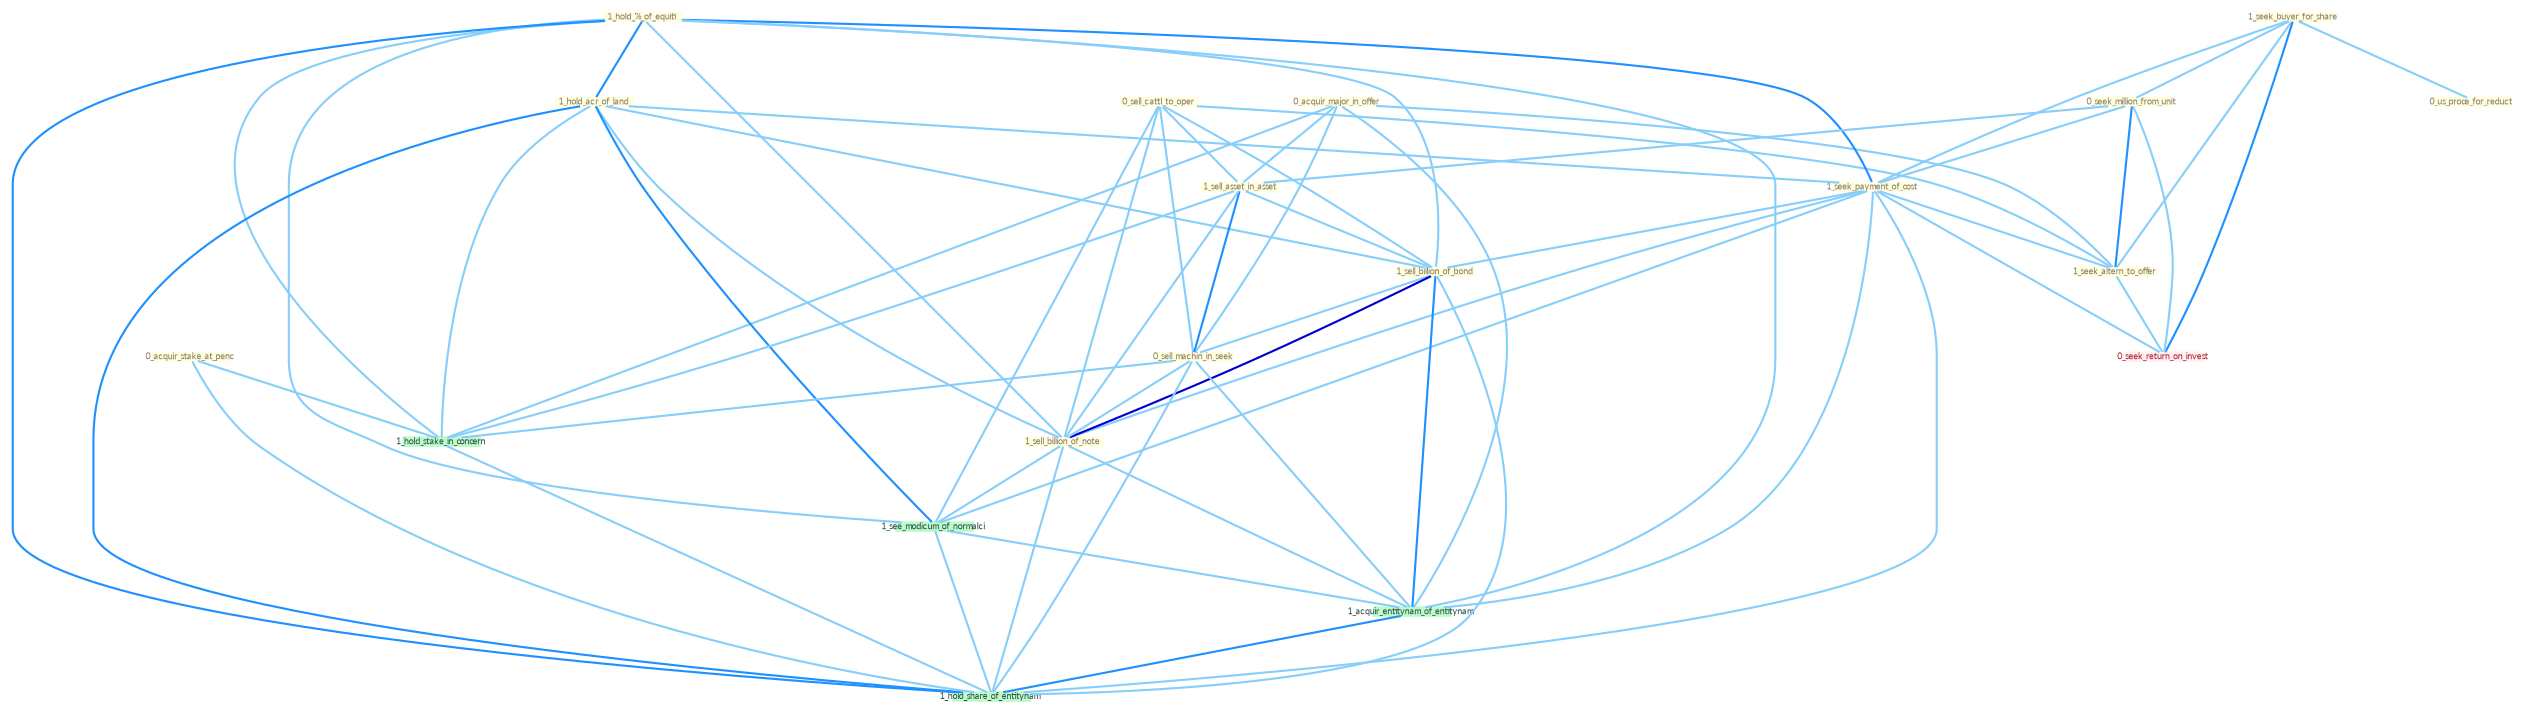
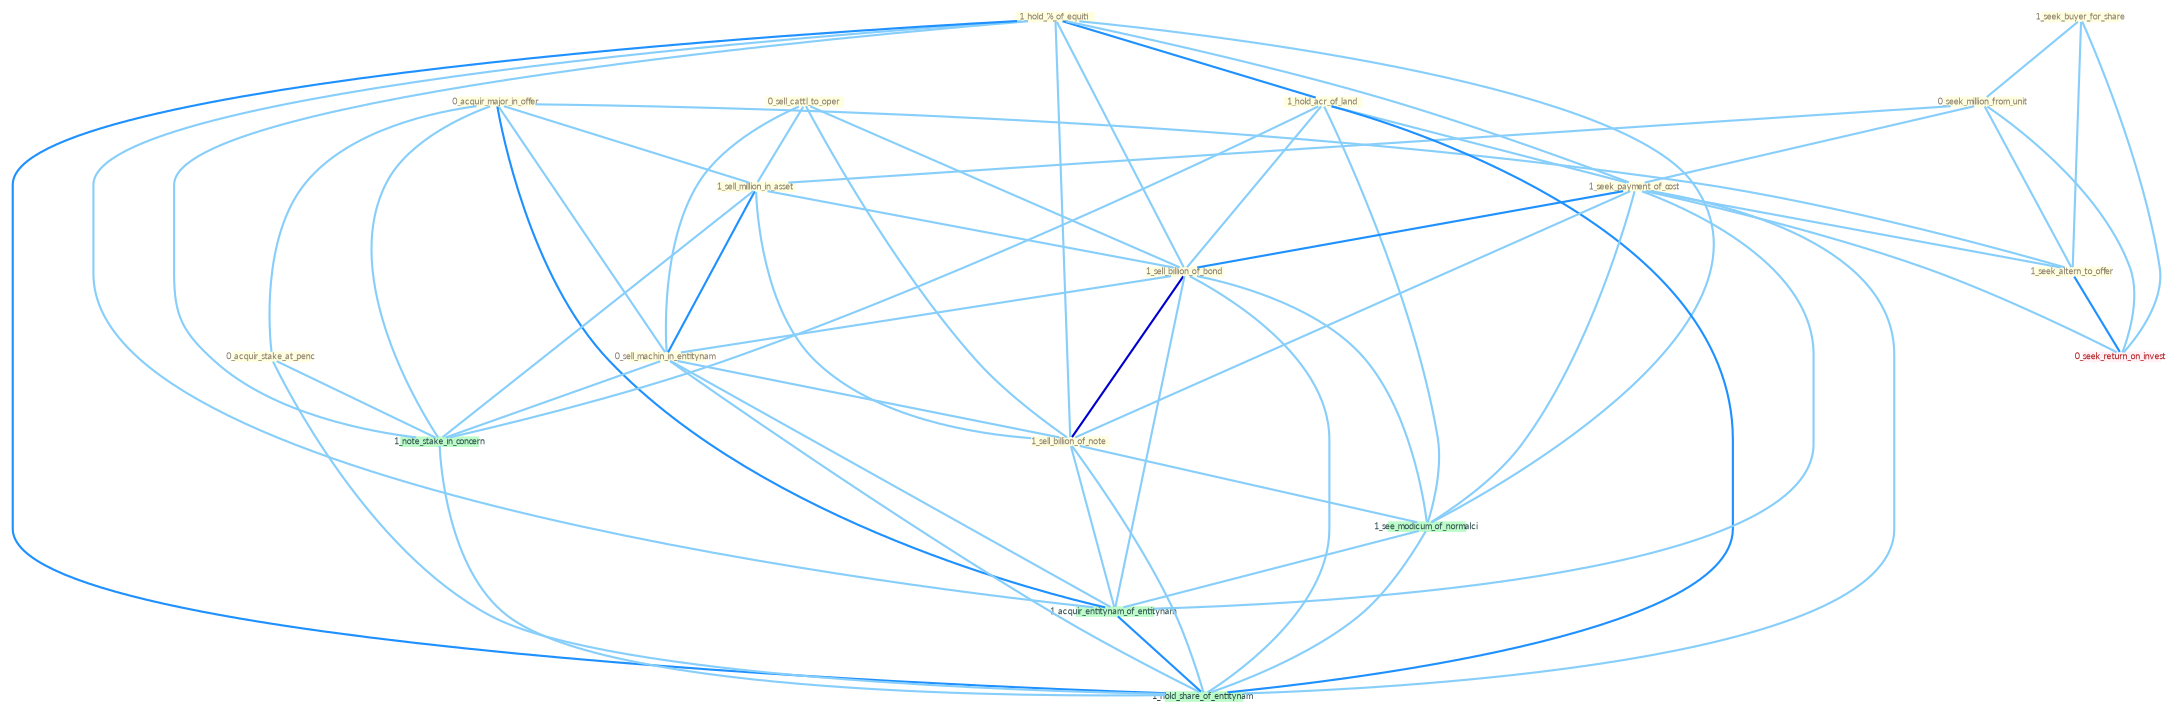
edge "1_hold_%_of_equiti" -- "1_seek_payment_of_cost": color #1e90ff -> #87cefa
edge "1_seek_buyer_for_share" -- "1_seek_payment_of_cost": removed
node "0_us_proce_for_reduct": removed
edge "0_sell_cattl_to_oper" -- "1_seek_altern_to_offer": removed
edge "0_acquir_major_in_offer" -- "0_acquir_stake_at_penc": added
node "1_sell_asset_in_asset": label "1_sell_asset_in_asset" -> "1_sell_million_in_asset"
edge "0_seek_million_from_unit" -- "1_seek_altern_to_offer": color #1e90ff -> #87cefa
edge "1_seek_buyer_for_share" -- "0_seek_return_on_invest": color #1e90ff -> #87cefa
edge "1_seek_payment_of_cost" -- "1_sell_billion_of_bond": color #87cefa -> #1e90ff
edge "1_hold_acr_of_land" -- "1_sell_billion_of_note": removed
edge "0_sell_cattl_to_oper" -- "1_see_modicum_of_normalci": now "1_sell_billion_of_bond" -- "1_see_modicum_of_normalci"
edge "1_seek_altern_to_offer" -- "0_seek_return_on_invest": color #87cefa -> #1e90ff
edge "1_hold_acr_of_land" -- "1_see_modicum_of_normalci": color #1e90ff -> #87cefa
edge "0_acquir_major_in_offer" -- "1_acquir_entitynam_of_entitynam": color #87cefa -> #1e90ff
node "0_sell_machin_in_seek": label "0_sell_machin_in_seek" -> "0_sell_machin_in_entitynam"
edge "1_sell_billion_of_bond" -- "1_acquir_entitynam_of_entitynam": color #1e90ff -> #87cefa
node "1_hold_stake_in_concern": label "1_hold_stake_in_concern" -> "1_note_stake_in_concern"
